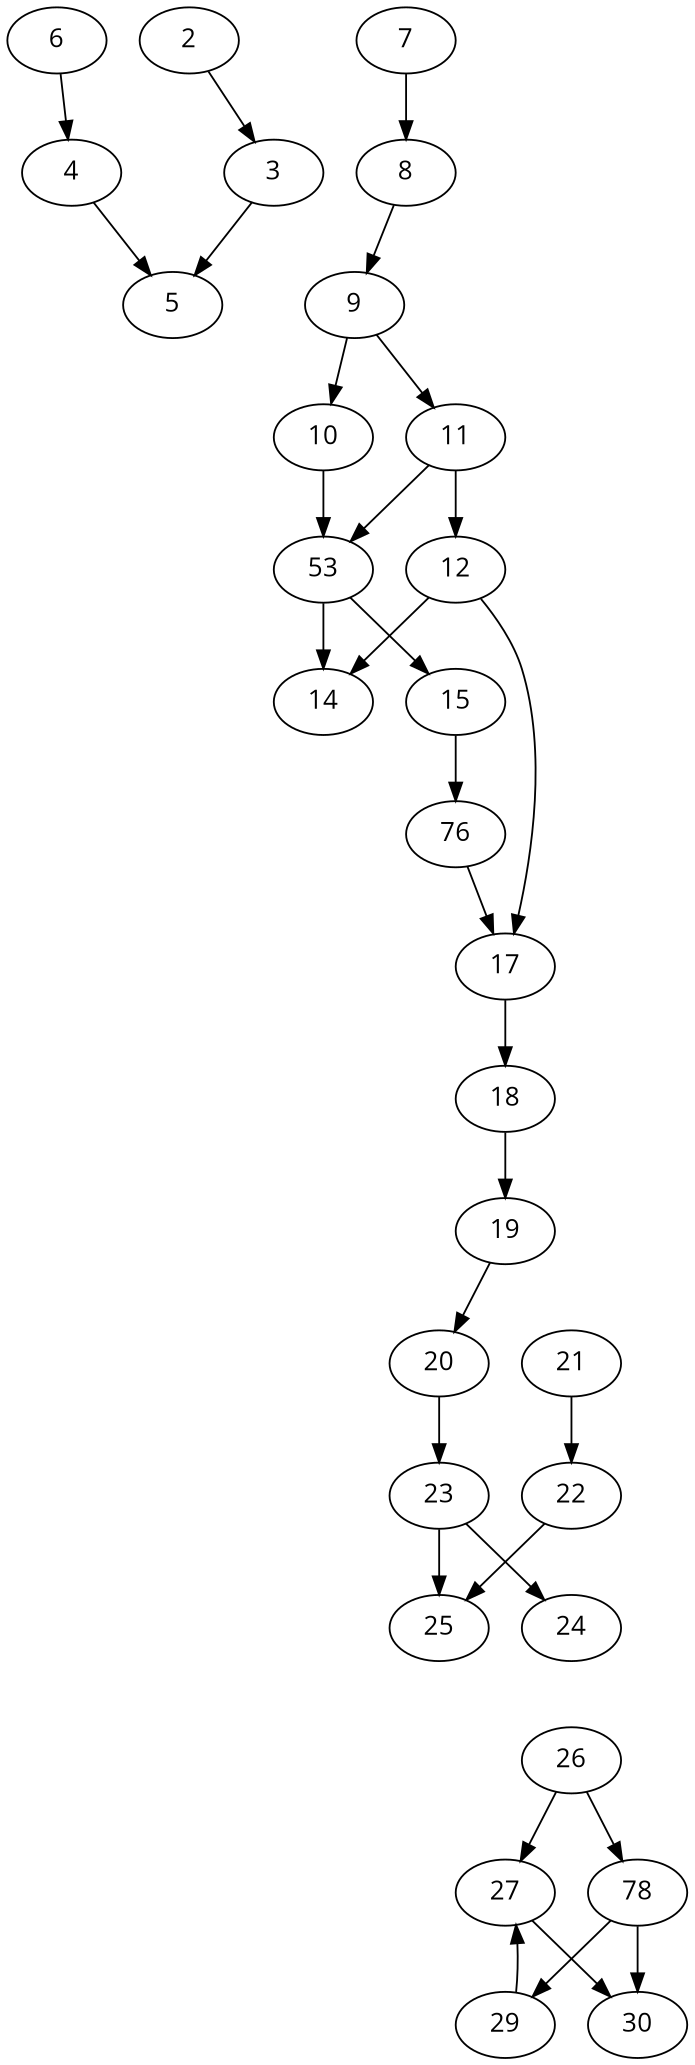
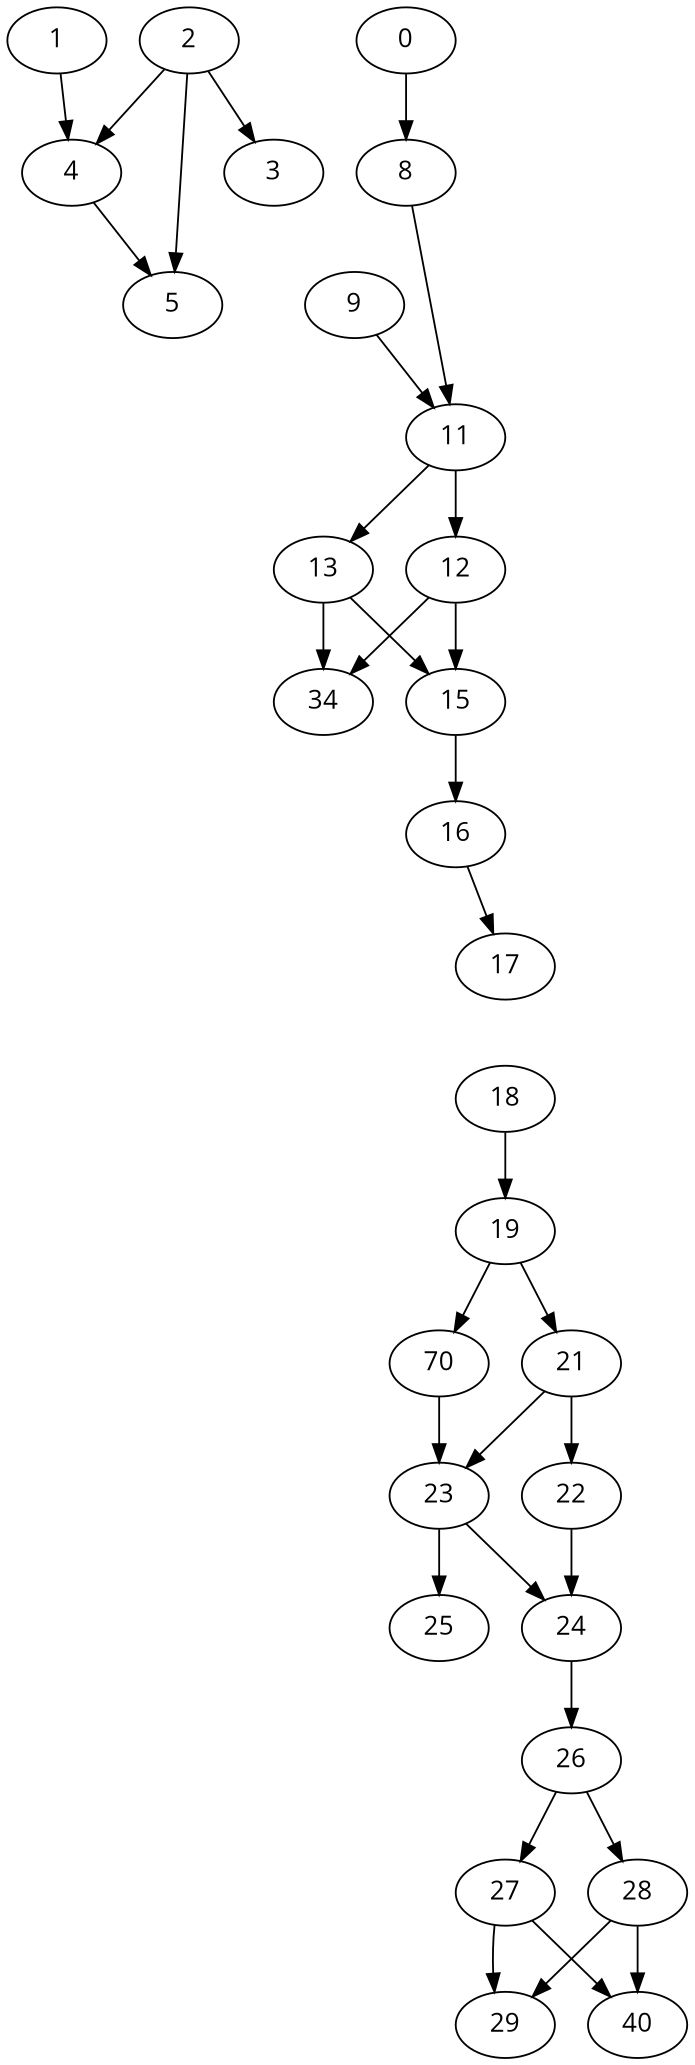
node "6": label "6" -> "1"
node "7": label "7" -> "0"
edge "2" -> "4": added
edge "8" -> "9": now "8" -> "11"
edge "3" -> "5": now "2" -> "5"
node "10": removed
node "53": label "53" -> "13"
node "14": label "14" -> "34"
edge "12" -> "17": now "12" -> "15"
node "76": label "76" -> "16"
edge "17" -> "18": removed
edge "19" -> "21": added
node "20": label "20" -> "70"
edge "21" -> "23": added
edge "22" -> "25": now "22" -> "24"
edge "24" -> "26": added
node "78": label "78" -> "28"
edge "29" -> "27": reversed
node "30": label "30" -> "40"
